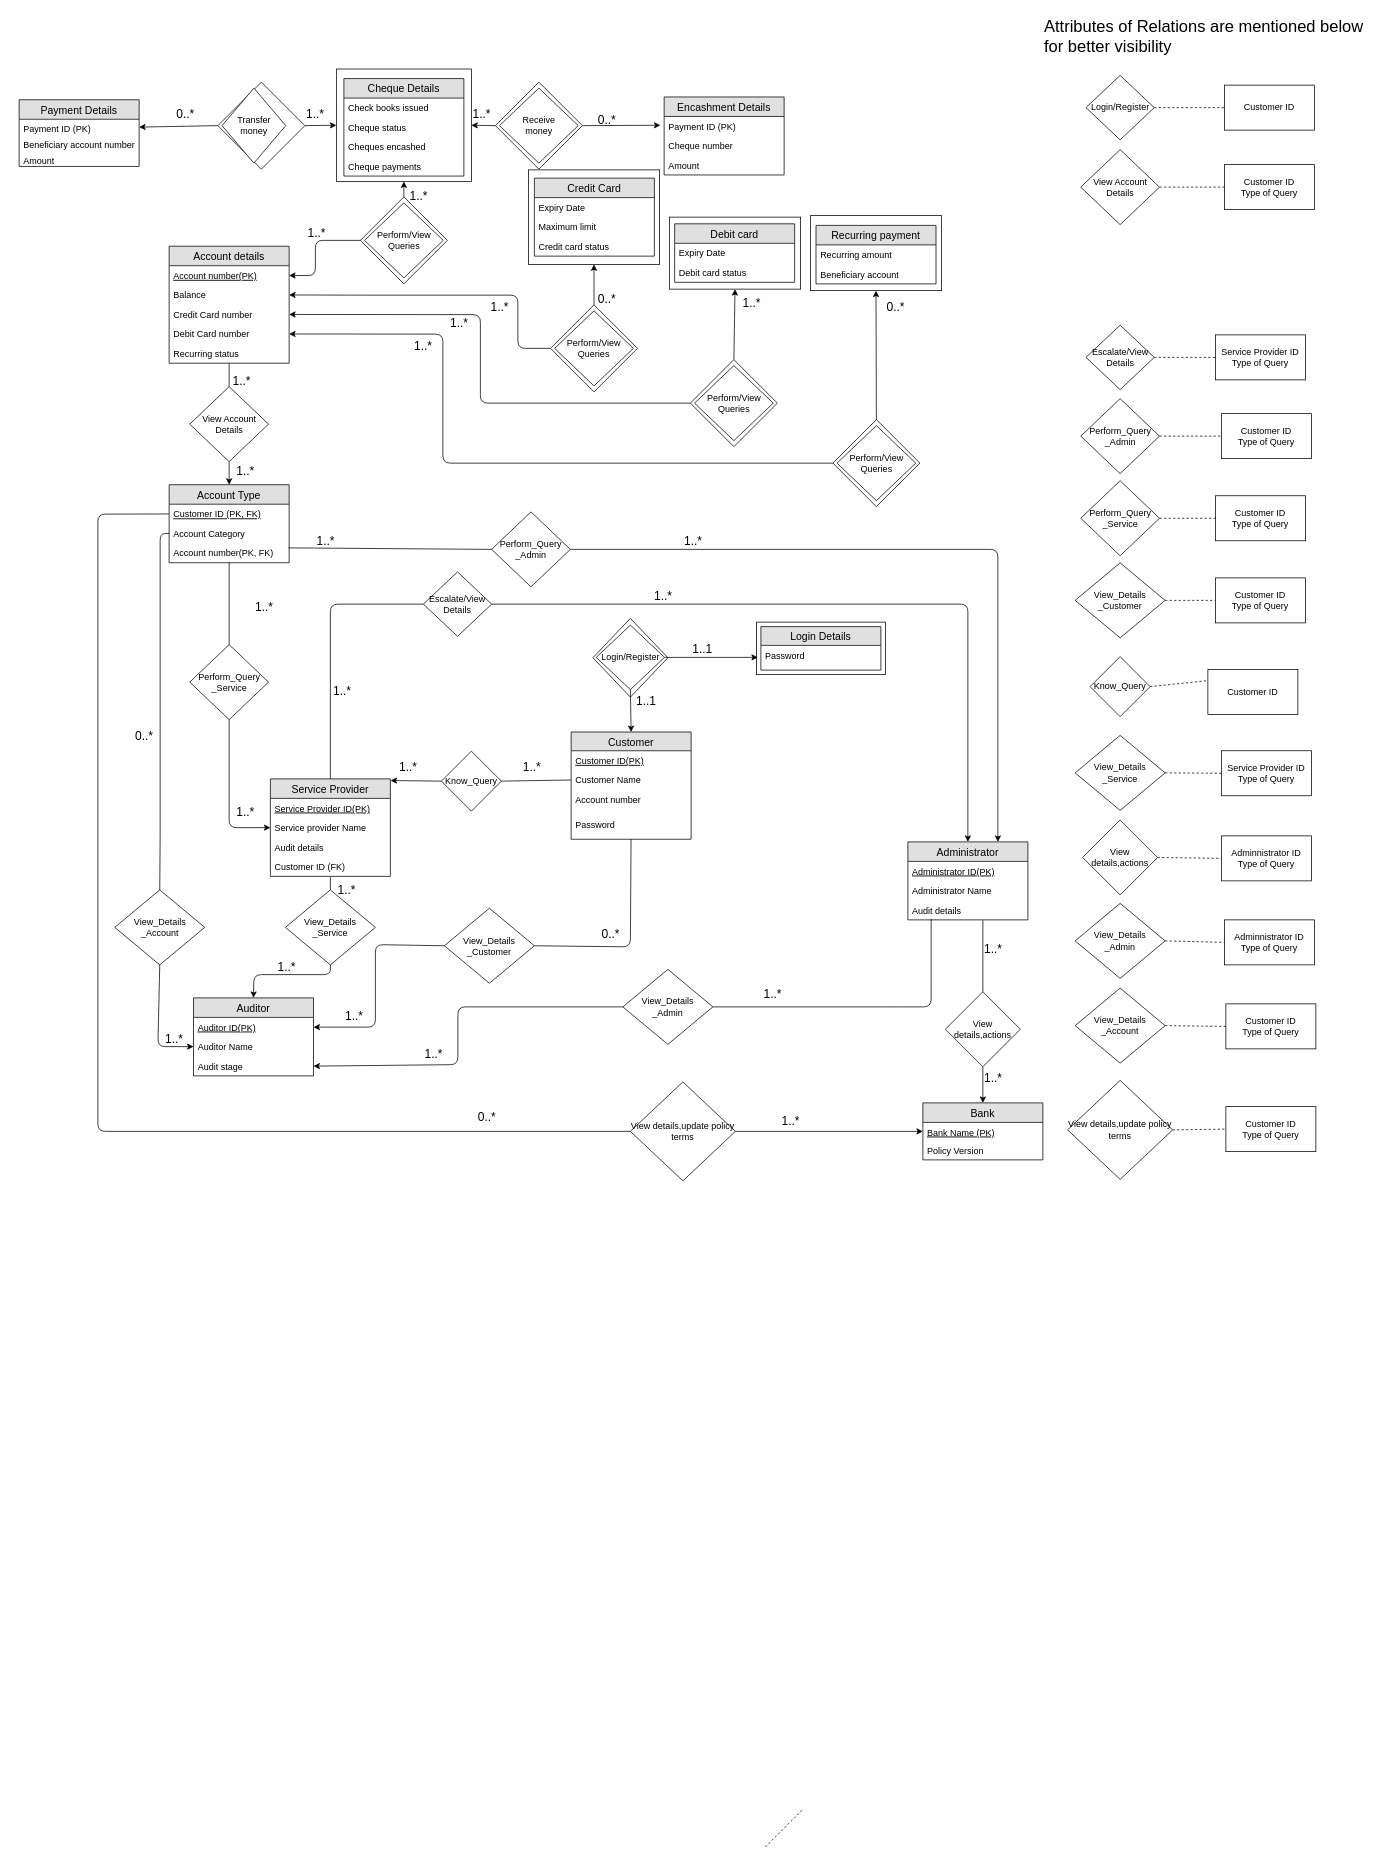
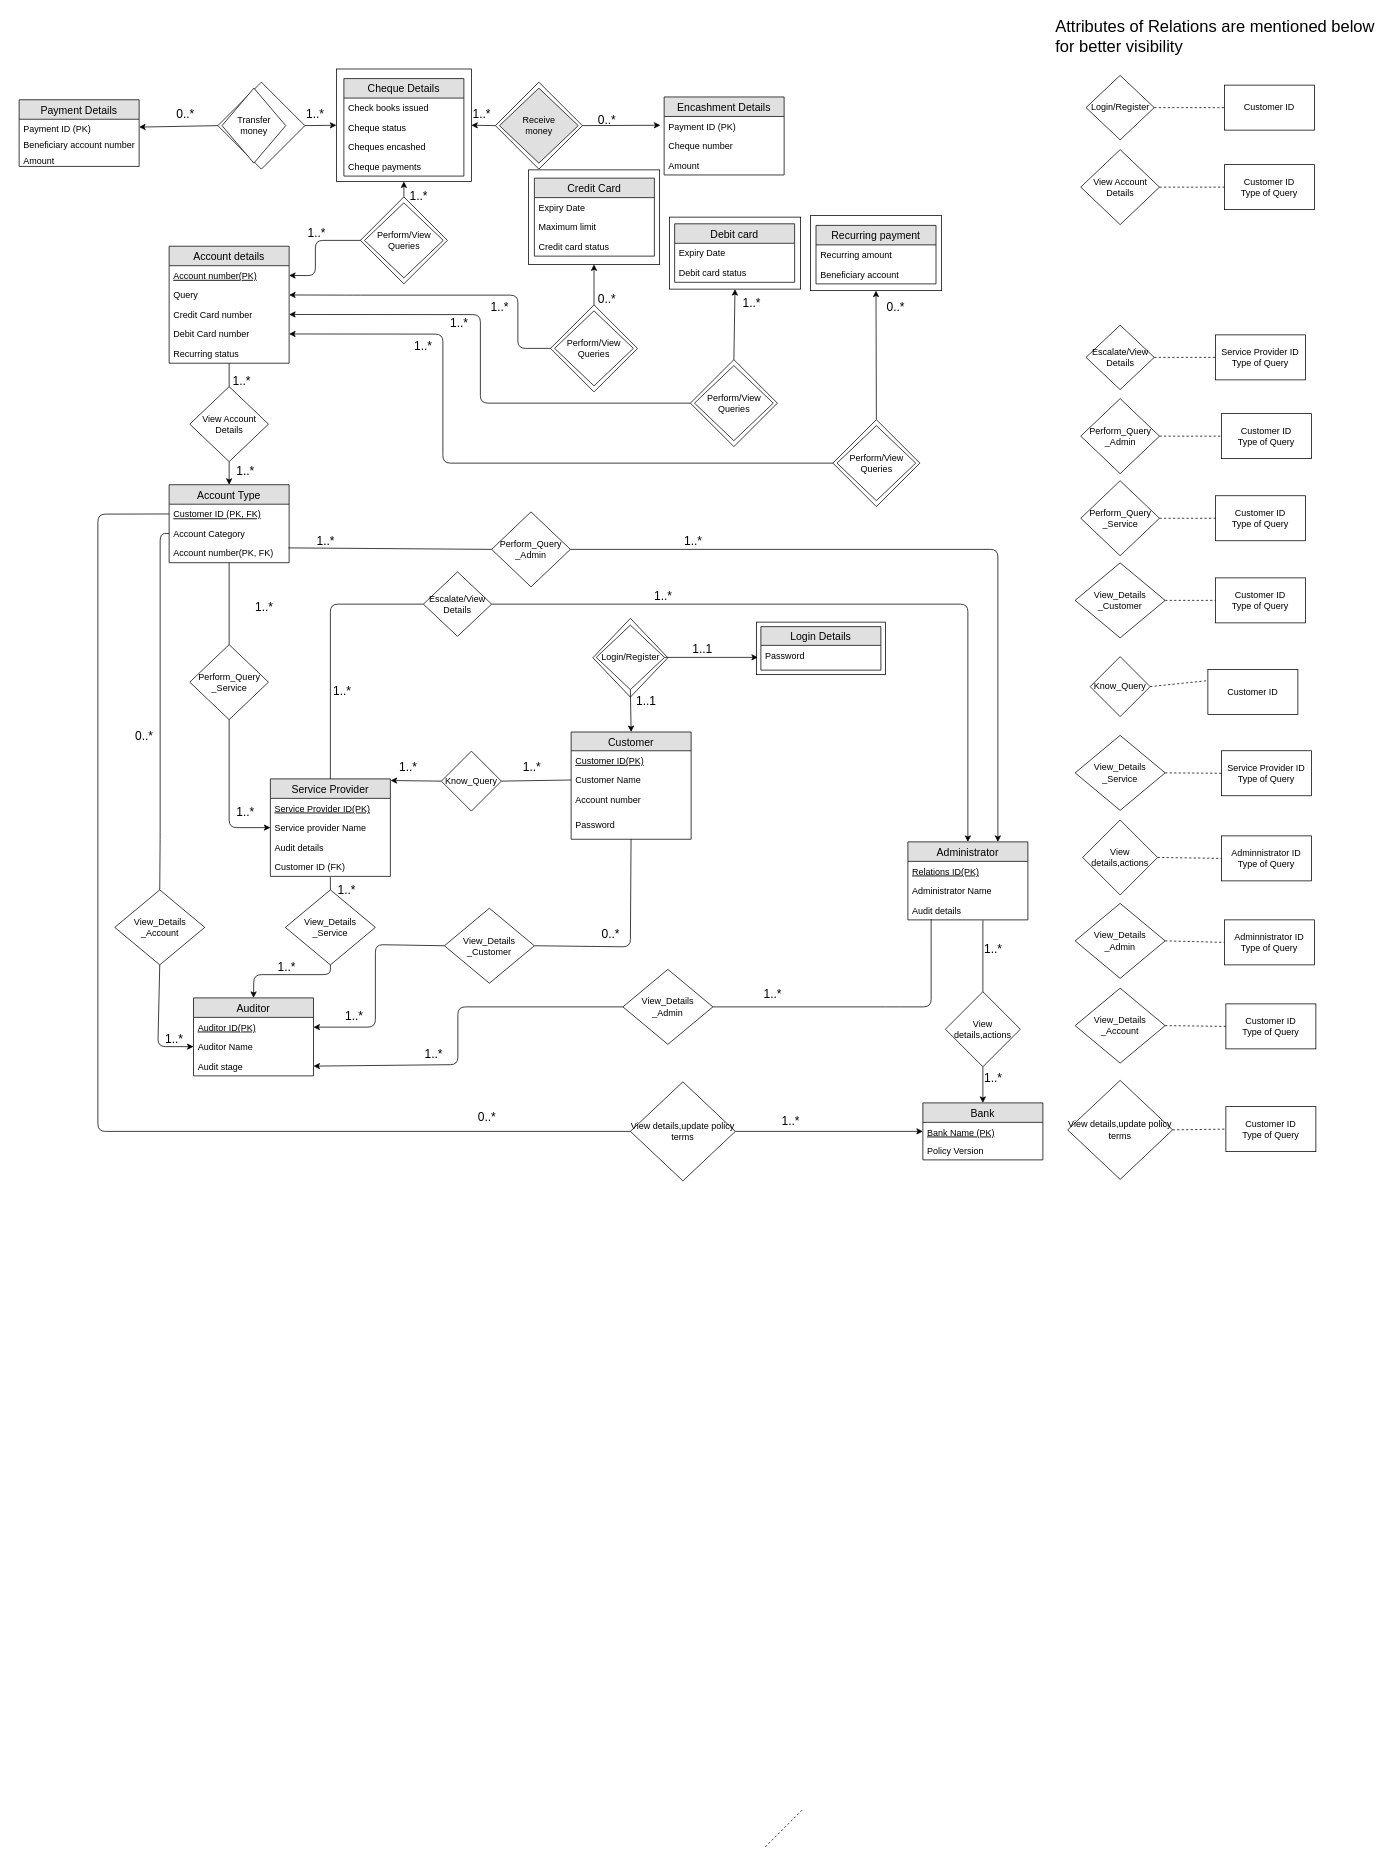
node "Attributes of Relations are mentioned below for better visibility": moved (1208, 30) -> (1219, 30)
node "Receive money": fillcolor #ffffff -> #e0e0e0
node "Balance": label "Balance" -> "Query"
node "Administrator ID(PK)": label "Administrator ID(PK)" -> "Relations ID(PK)"
